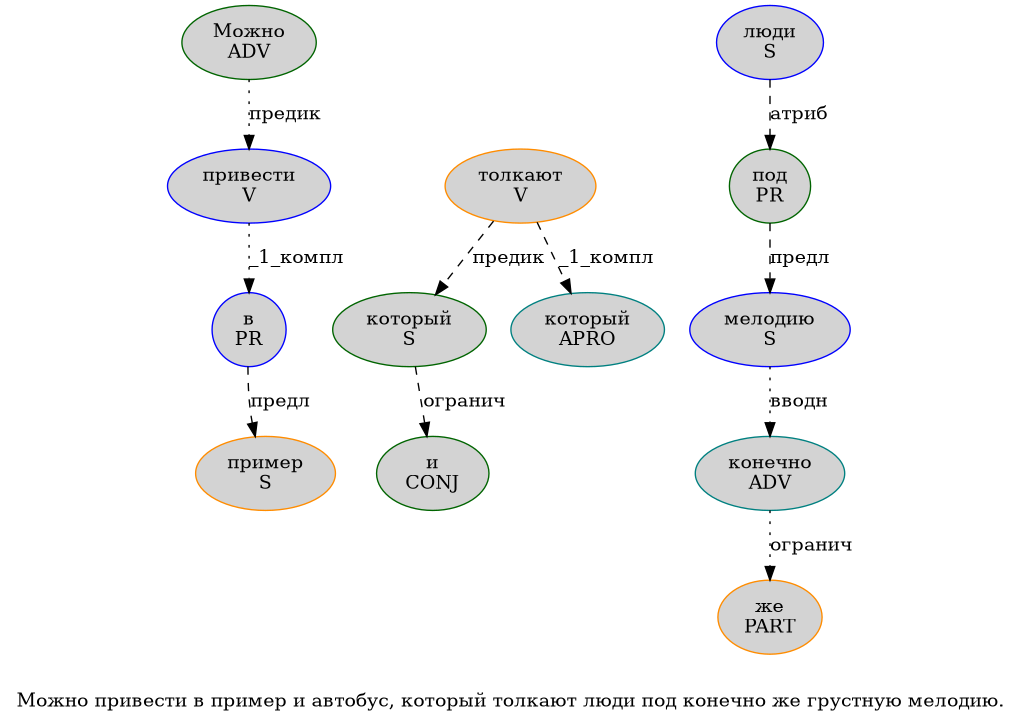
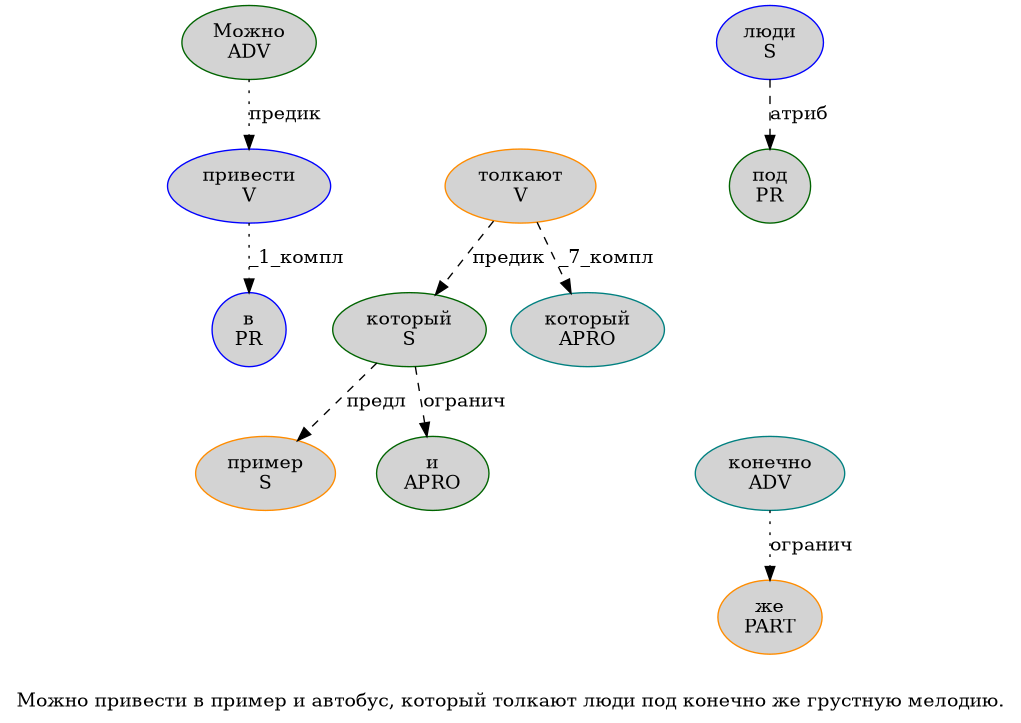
edge "толкают V" -> "который APRO": label "_1_компл" -> "_7_компл"
node "мелодию S": removed
edge "в PR" -> "пример S": now "который S" -> "пример S"
node "и CONJ": label "и CONJ" -> "и APRO"
